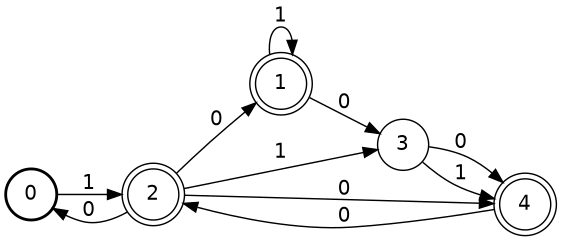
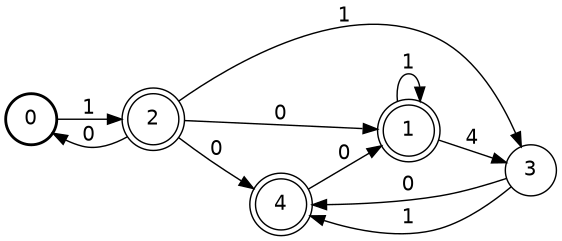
edge "1" -> "3": label "0" -> "4"
edge "4" -> "2": now "4" -> "1"
